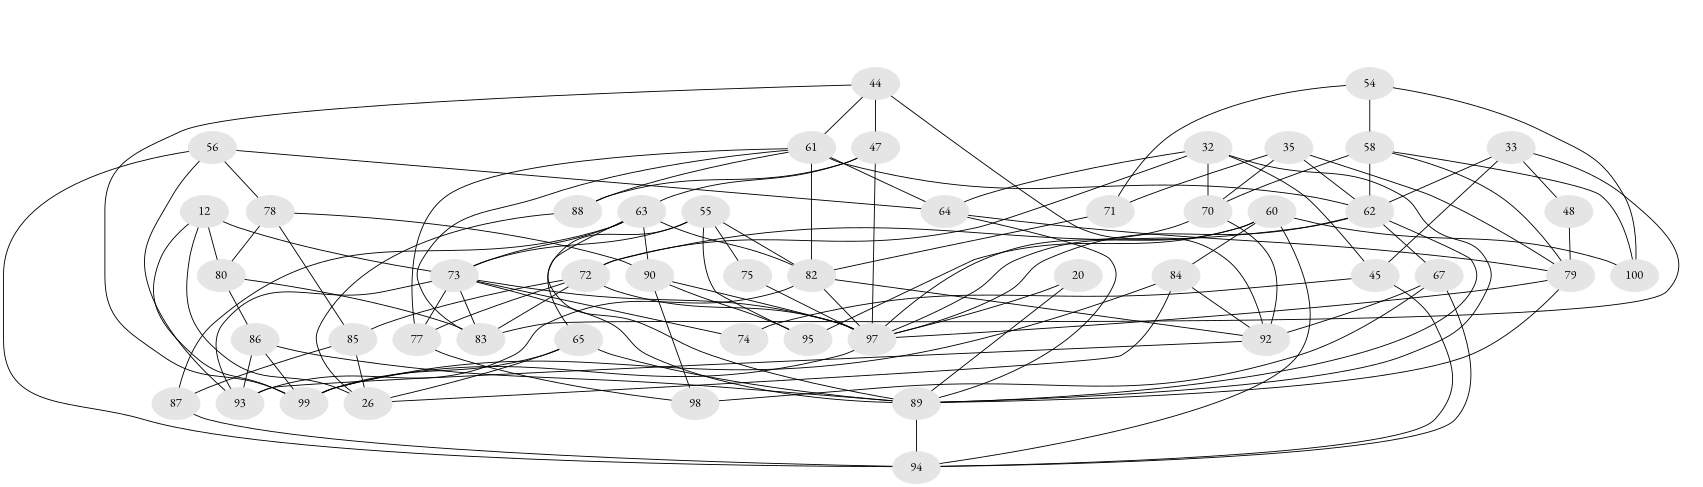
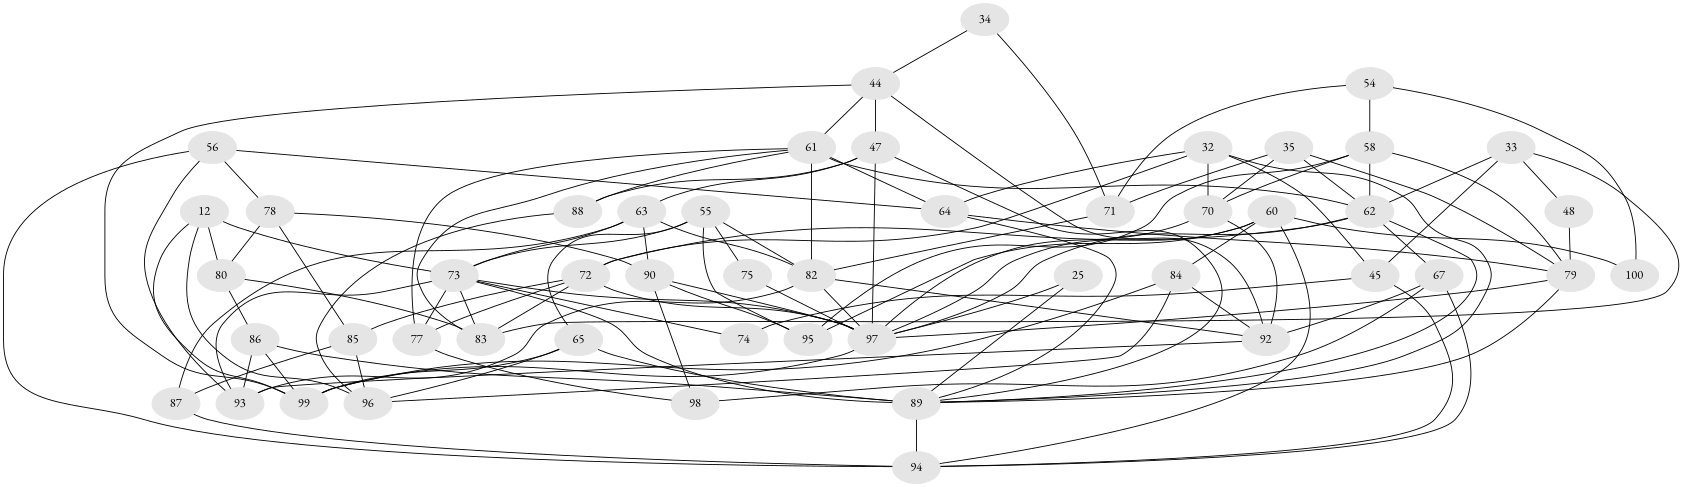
node "34": added
edge "58" -- "100": now "58" -- "95"
node "20": label "20" -> "25"
edge "63" -- "89": now "47" -- "89"
node "26": label "26" -> "96"
